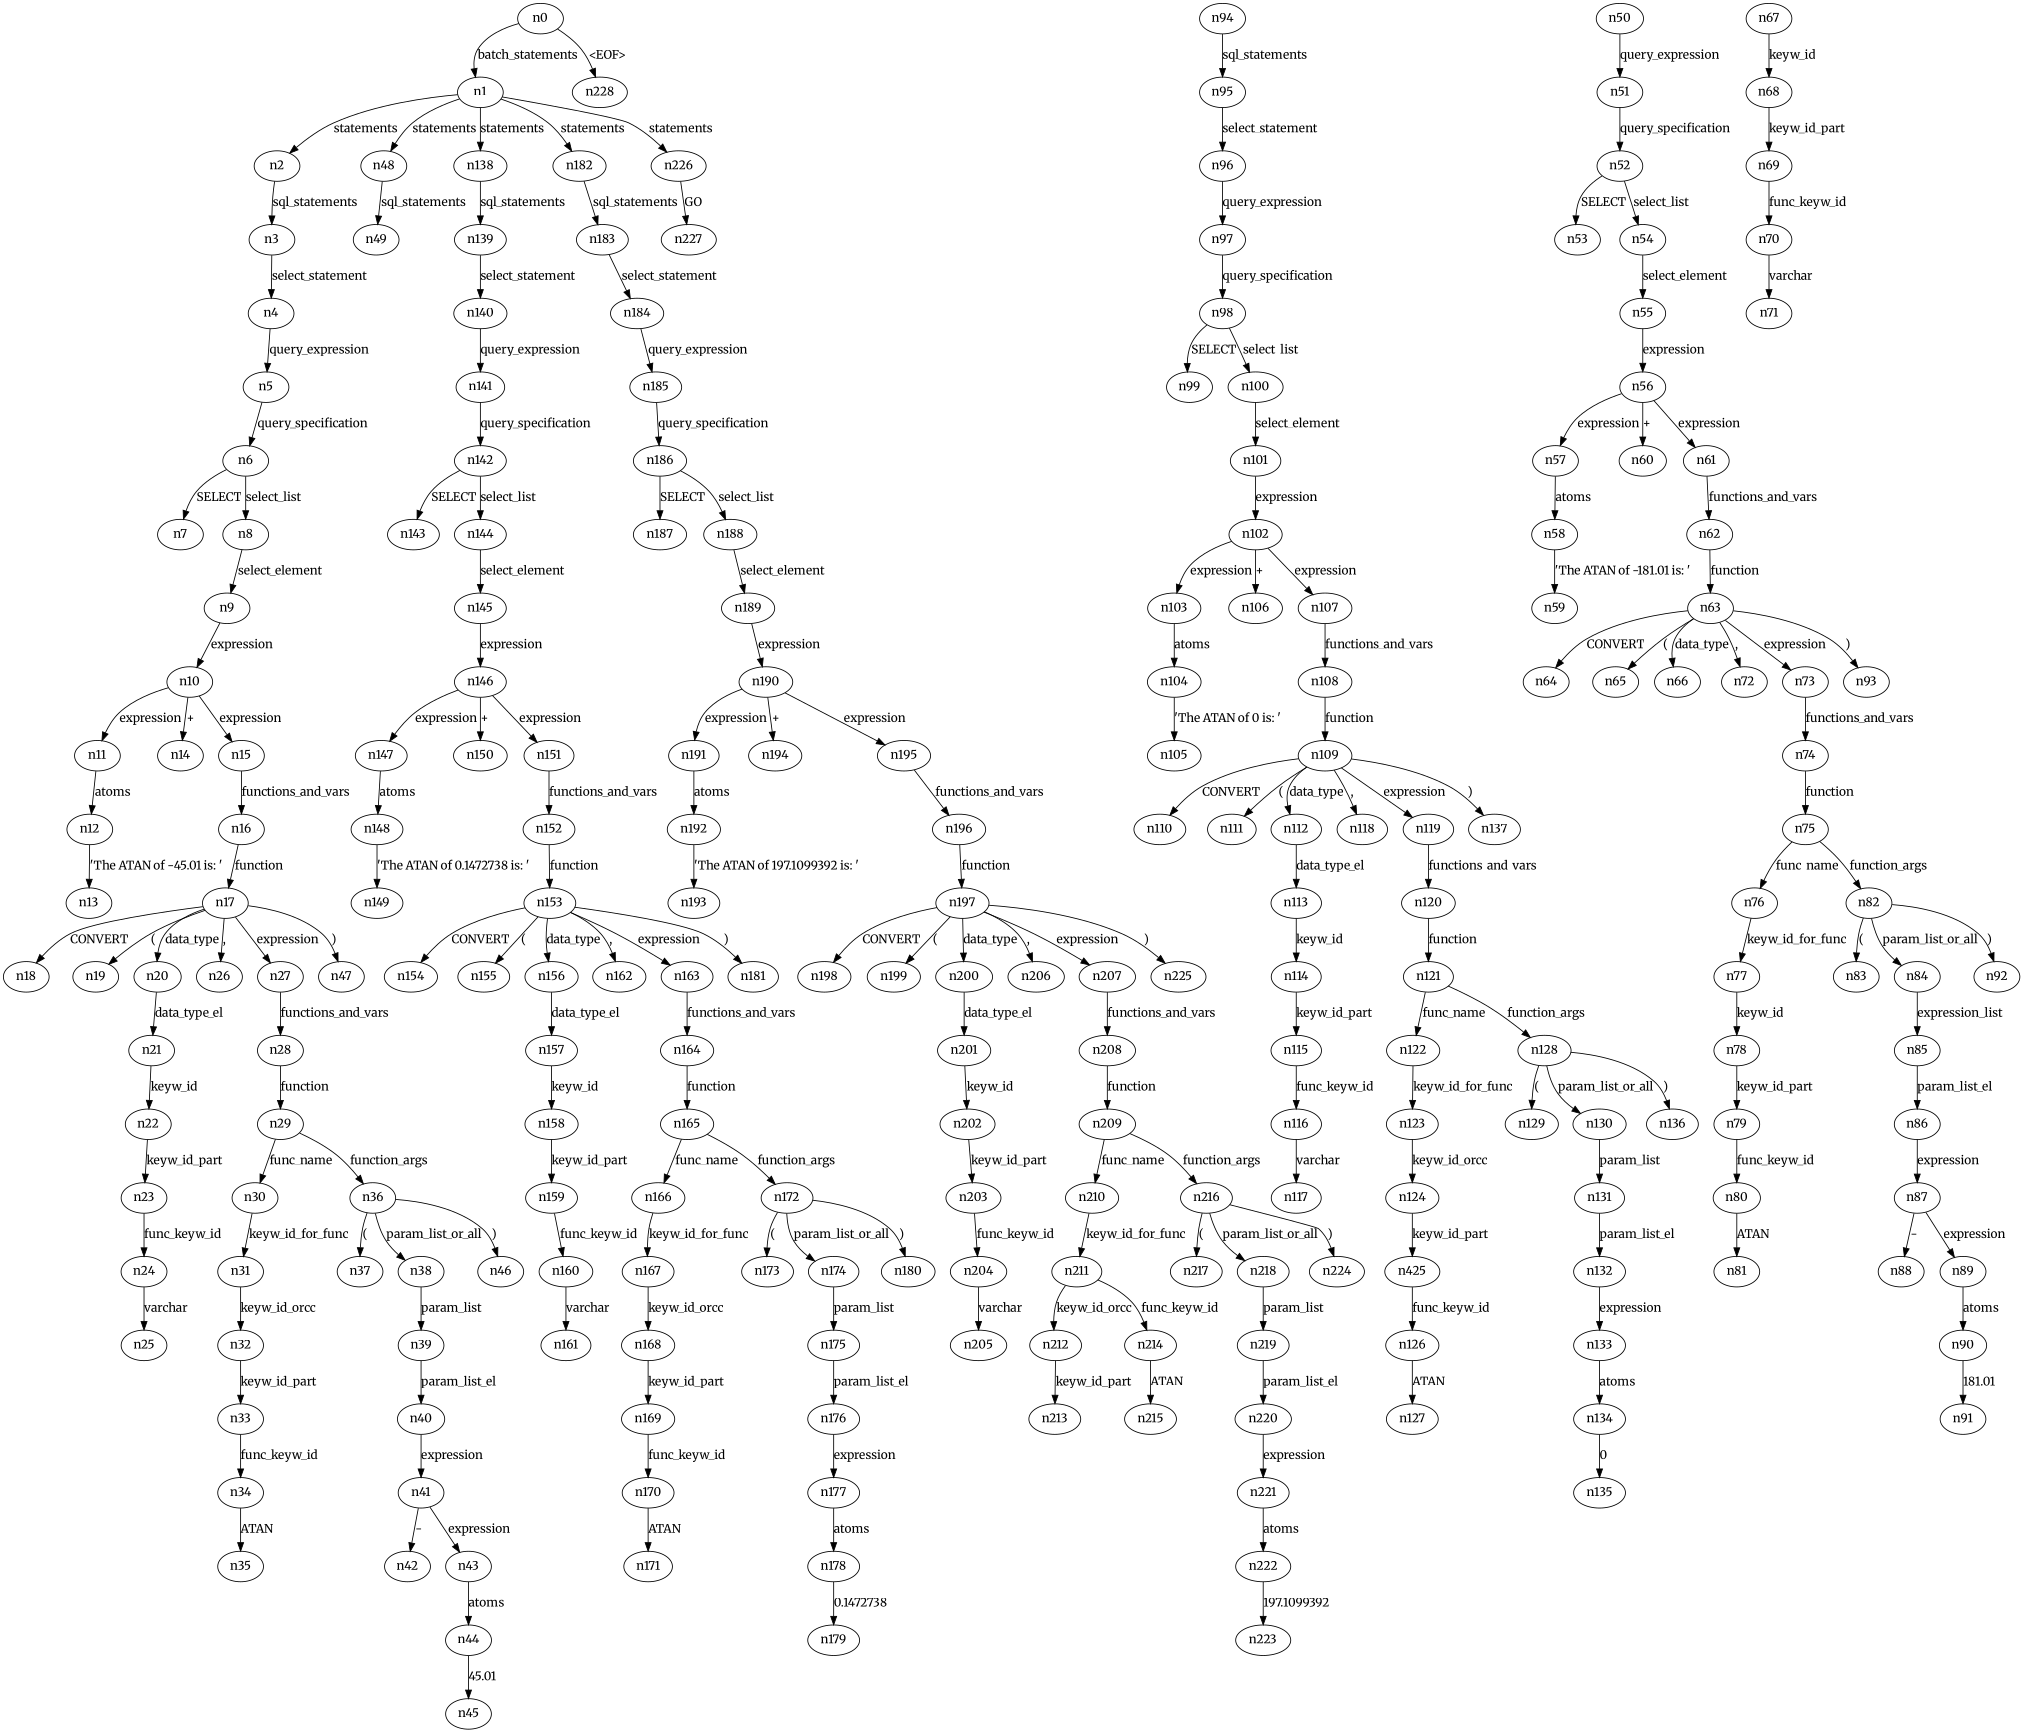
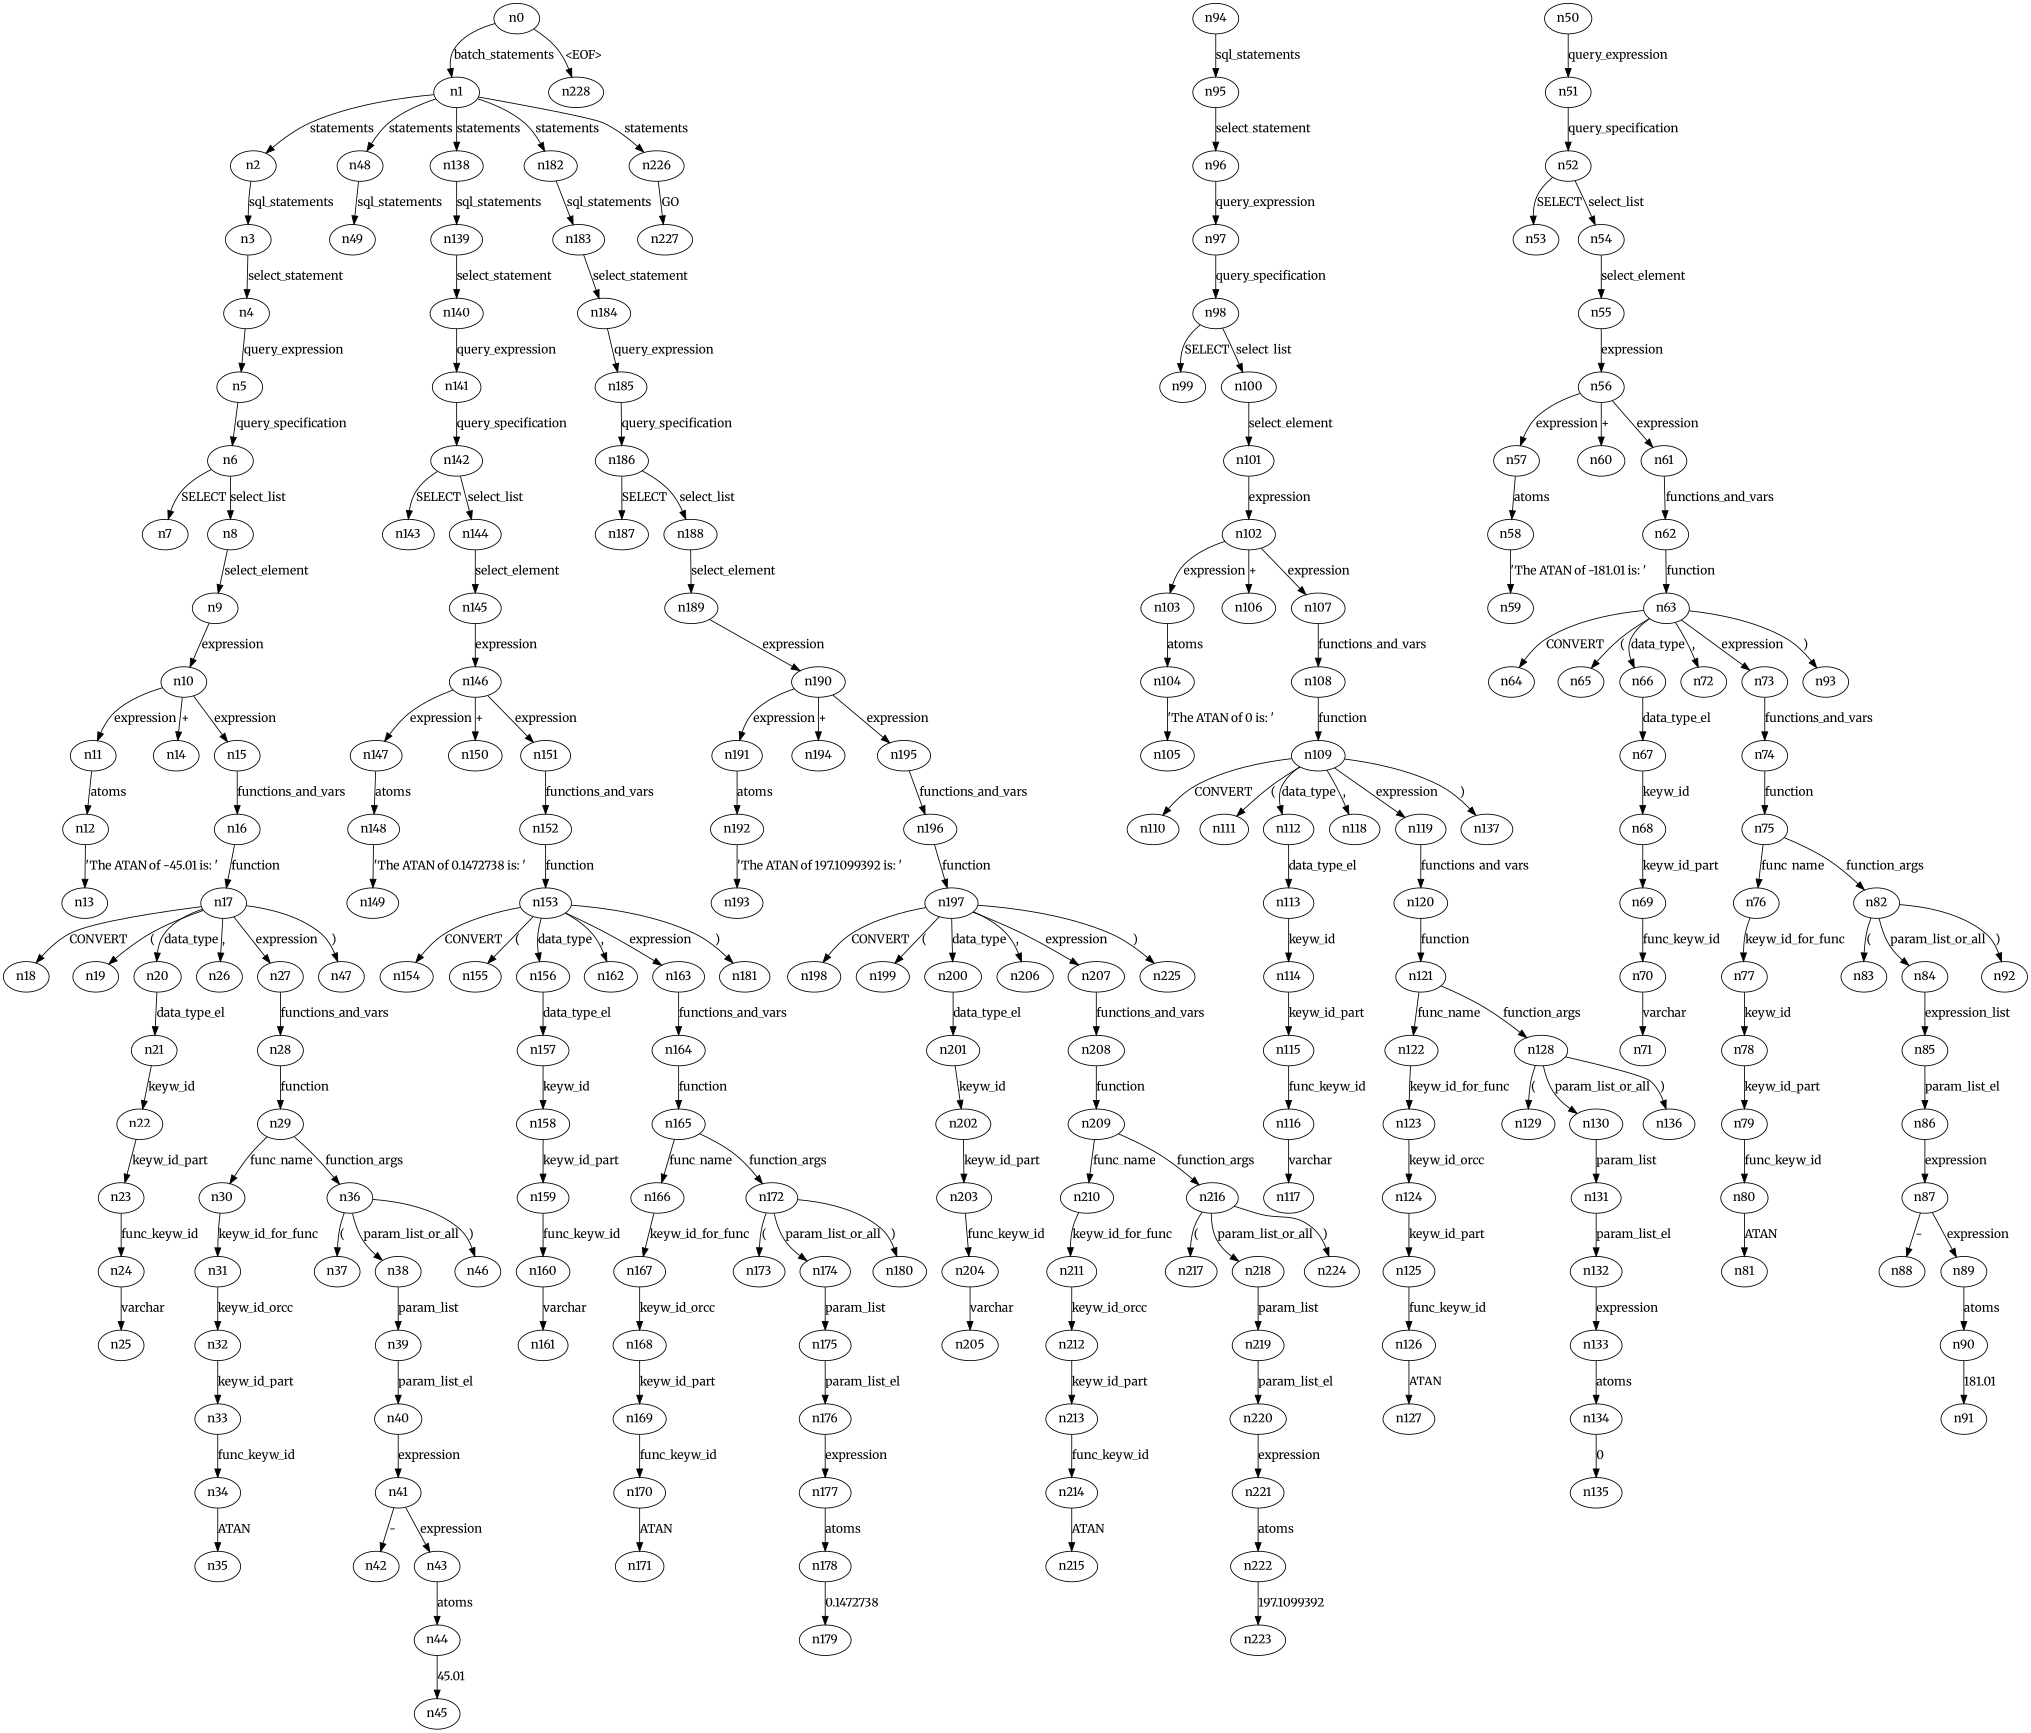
edge "n66" -> "n67": added, label "data_type_el"
node "n425": label "n425" -> "n125"
edge "n211" -> "n214": now "n213" -> "n214"
